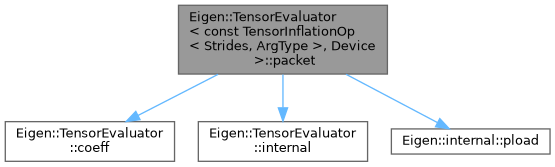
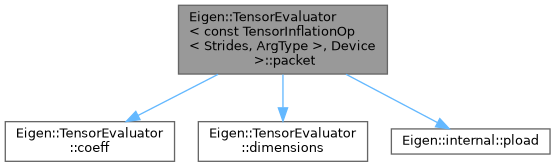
node "Eigen::TensorEvaluator ::internal": label "Eigen::TensorEvaluator ::internal" -> "Eigen::TensorEvaluator ::dimensions"
